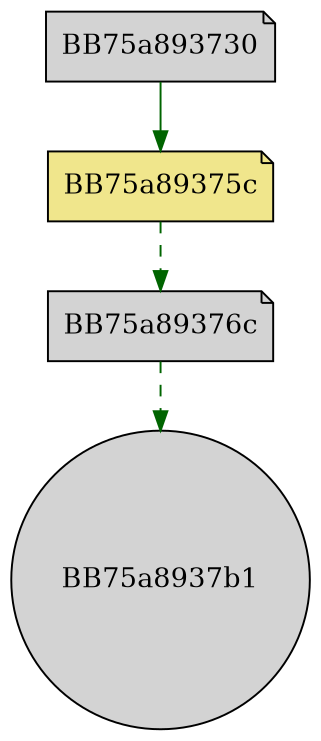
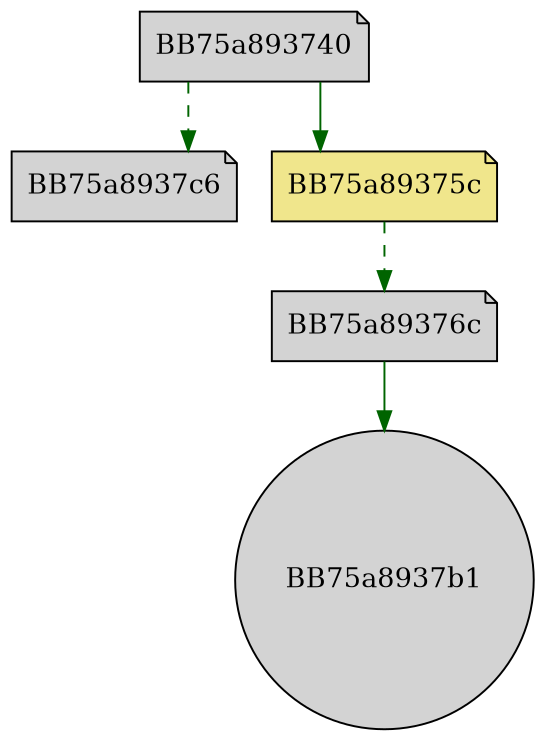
node "BB75a893730": label "BB75a893730" -> "BB75a893740"
node "BB75a8937c6": added
edge "BB75a89376c" -> "BB75a8937b1": style dashed -> solid
